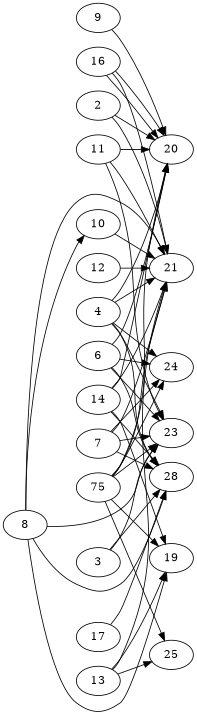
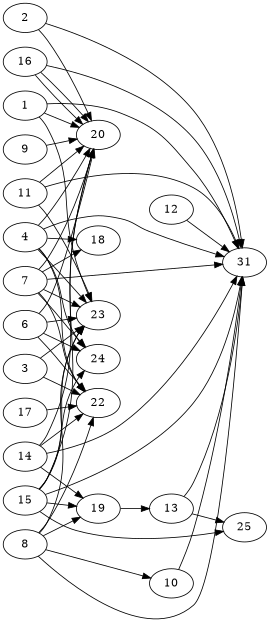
node "1": added
edge "7" -> "20": added
node "18": added
node "21": label "21" -> "31"
node "28": label "28" -> "22"
node "75": label "75" -> "15"
edge "13" -> "19": reversed
